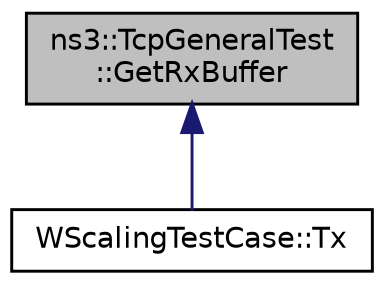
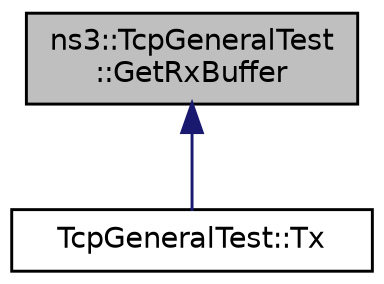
node "WScalingTestCase::Tx": label "WScalingTestCase::Tx" -> "TcpGeneralTest::Tx"
